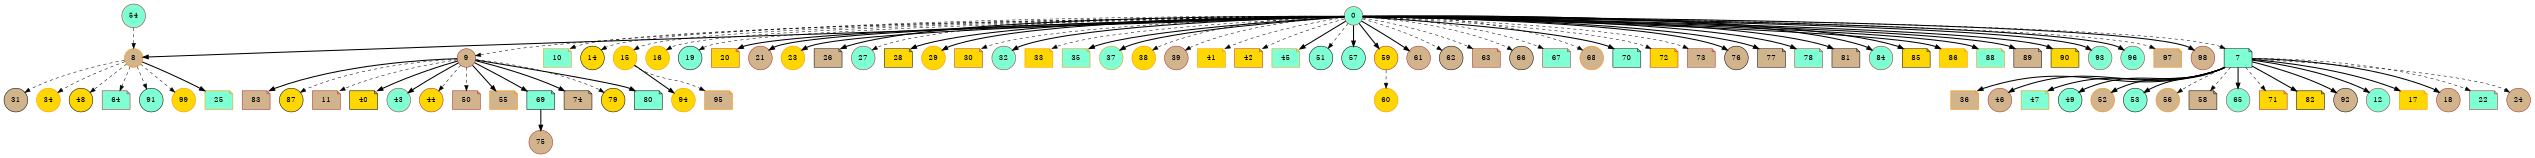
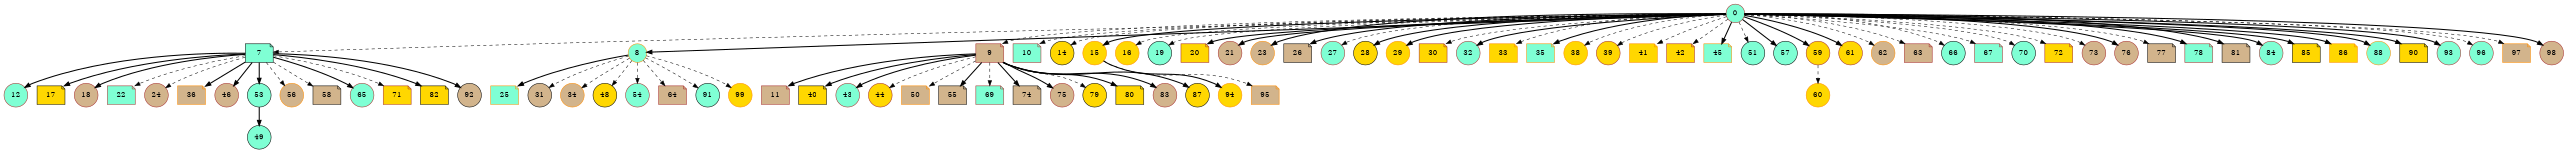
edge "0" -> "96": style bold -> dashed
edge "0" -> "15": style dashed -> bold
edge "0" -> "77": style bold -> dashed
edge "0" -> "70": style bold -> dashed
edge "54" -> "8": reversed
node "8": fillcolor tan -> aquamarine
node "9": shape circle -> note
node "10": color darkorange -> brown
node "23": fillcolor gold -> tan
node "28": shape note -> circle
node "37": removed
node "39": fillcolor tan -> gold
node "61": fillcolor tan -> gold
node "62": color black -> darkorange
node "66": fillcolor tan -> aquamarine
node "68": removed
node "70": shape note -> circle
node "73": shape note -> circle
node "76": color black -> brown
node "88": shape note -> circle
node "89": removed
edge "9" -> "87": style dashed -> bold
edge "9" -> "11": style dashed -> bold
edge "9" -> "69": style bold -> dashed
edge "7" -> "49": now "53" -> "49"
node "34": fillcolor gold -> tan
node "64": fillcolor aquamarine -> tan
node "83": shape note -> circle
node "50": color brown -> darkorange
node "55": color darkorange -> black
node "69": color black -> brown
node "80": fillcolor aquamarine -> gold
node "47": removed
node "52": removed
node "17": color darkorange -> black
edge "69" -> "75": now "9" -> "75"
